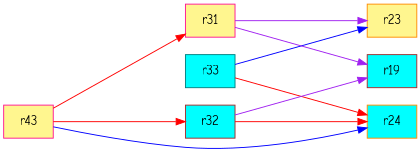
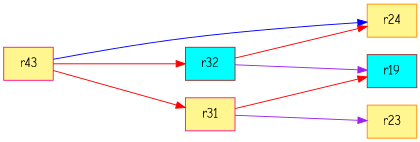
edge "r31" -> "r19": color purple -> red
node "r33": removed
node "r24": fillcolor cyan -> khaki1
